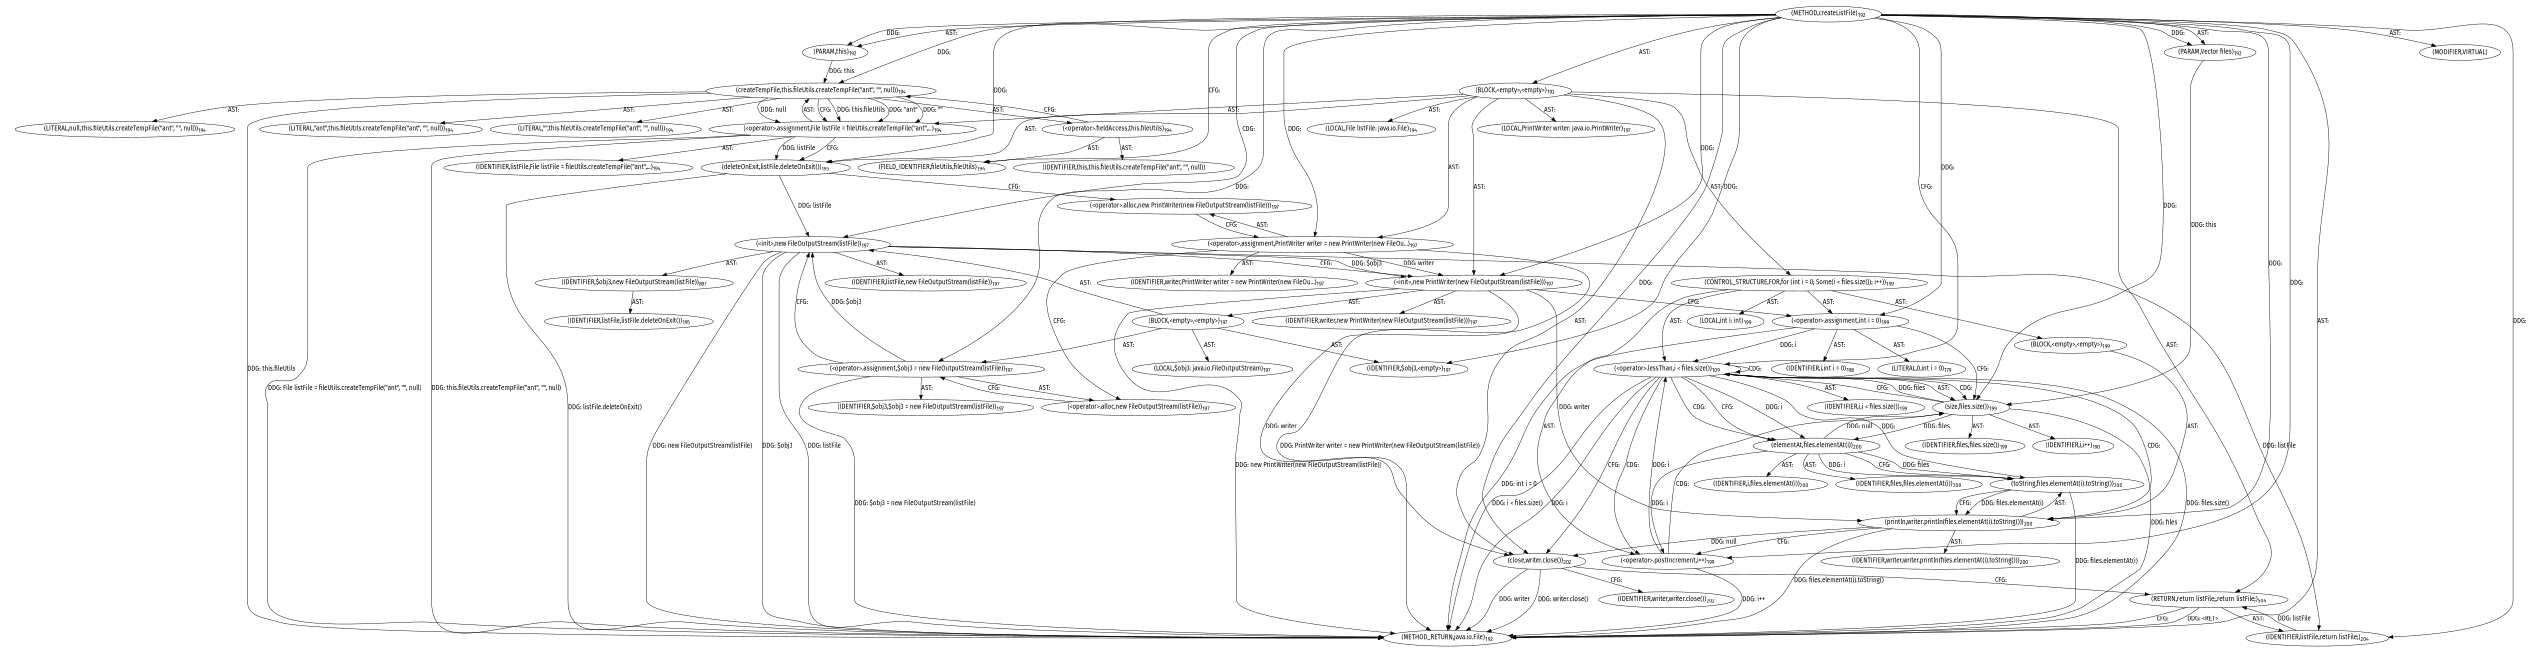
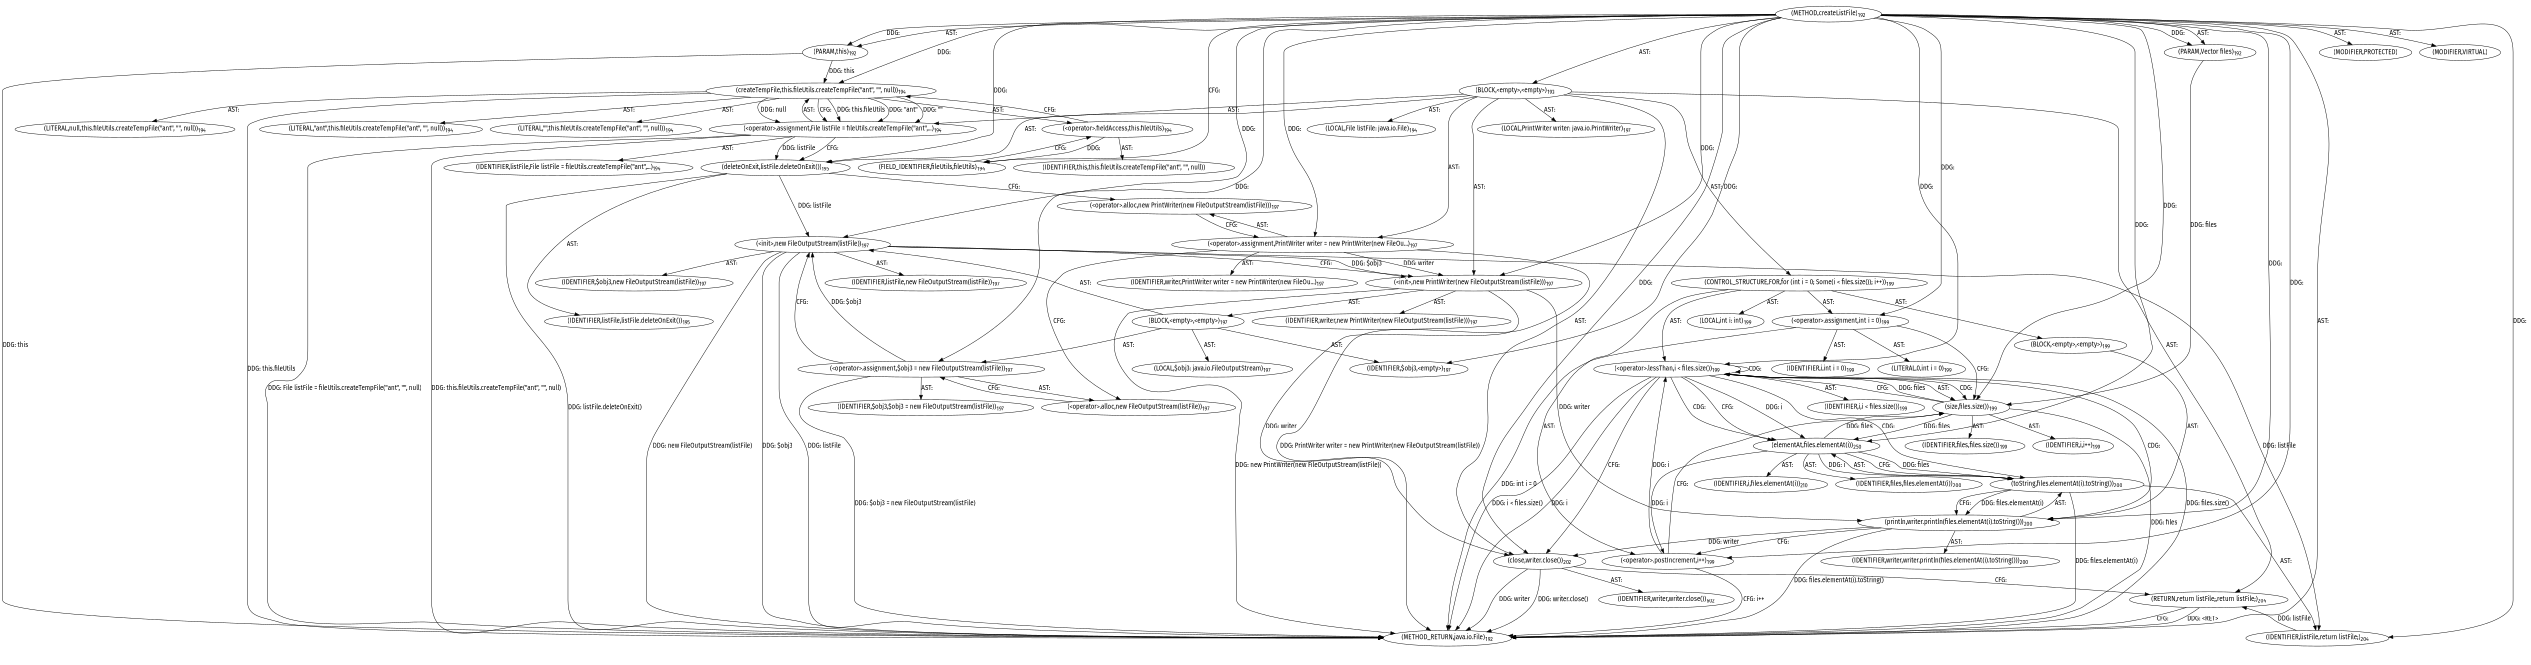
node "(MODIFIER,PROTECTED)": added
edge "(METHOD,createListFile)" -> "(<init>,new FileOutputStream(listFile))": label "CDG: " -> "DDG: "
edge "(<operator>.fieldAccess,this.fileUtils)" -> "(FIELD_IDENTIFIER,fileUtils,fileUtils)": label "AST: " -> "DDG: "
edge "(FIELD_IDENTIFIER,fileUtils,fileUtils)" -> "(<operator>.fieldAccess,this.fileUtils)": added, label "CFG:"
edge "(METHOD,createListFile)" -> "(<operator>.lessThan,i < files.size())": label "CFG: " -> "DDG: "
edge "(METHOD,createListFile)" -> "(elementAt,files.elementAt(i))": added, label "DDG:"
edge "(PARAM,Vector files)" -> "(size,files.size())": label "DDG: this" -> "DDG: files"
node "(IDENTIFIER,$obj3,new FileOutputStream(listFile))": text "897" -> "197"
edge "(IDENTIFIER,$obj3,new FileOutputStream(listFile))" -> "(IDENTIFIER,listFile,listFile.deleteOnExit())": now "(deleteOnExit,listFile.deleteOnExit())" -> "(IDENTIFIER,listFile,listFile.deleteOnExit())"
edge "(<init>,new PrintWriter(new FileOutputStream(listFile)))" -> "(<operator>.assignment,int i = 0)": removed, label "CFG:"
edge "(<operator>.assignment,int i = 0)" -> "(<operator>.lessThan,i < files.size())": removed, label "DDG: i"
node "(<operator>.lessThan,i < files.size())": text "109" -> "199"
node "(IDENTIFIER,i,int i = 0)": text "198" -> "199"
node "(LITERAL,0,int i = 0)": text "179" -> "199"
edge "(elementAt,files.elementAt(i))" -> "(size,files.size())": label "DDG: null" -> "DDG: files"
edge "(<operator>.lessThan,i < files.size())" -> "(toString,files.elementAt(i).toString())": label "DDG: " -> "CDG: "
node "(elementAt,files.elementAt(i))": text "200" -> "250"
node "(IDENTIFIER,i,i++)": text "190" -> "199"
edge "(<operator>.lessThan,i < files.size())" -> "(<operator>.postIncrement,i++)": removed, label "CDG:"
edge "(toString,files.elementAt(i).toString())" -> "(elementAt,files.elementAt(i))": added, label "AST:"
edge "(<operator>.postIncrement,i++)" -> "(size,files.size())": label "CDG: " -> "CFG: "
node "(IDENTIFIER,i,files.elementAt(i))": text "200" -> "210"
edge "(println,writer.println(files.elementAt(i).toString()))" -> "(close,writer.close())": label "DDG: null" -> "DDG: writer"
edge "(close,writer.close())" -> "(IDENTIFIER,writer,writer.close())": label "CFG: " -> "AST: "
node "(IDENTIFIER,writer,writer.close())": text "202" -> "602"
node "(RETURN,return listFile;,return listFile;)": text "504" -> "204"
edge "(<operator>.postIncrement,i++)" -> "(METHOD_RETURN,java.io.File)": label "DDG: i++" -> "CFG: i++"
edge "(PARAM,this)" -> "(METHOD_RETURN,java.io.File)": added, label "DDG: this"
edge "(RETURN,return listFile;,return listFile;)" -> "(IDENTIFIER,listFile,return listFile;)": now "(toString,files.elementAt(i).toString())" -> "(IDENTIFIER,listFile,return listFile;)"
